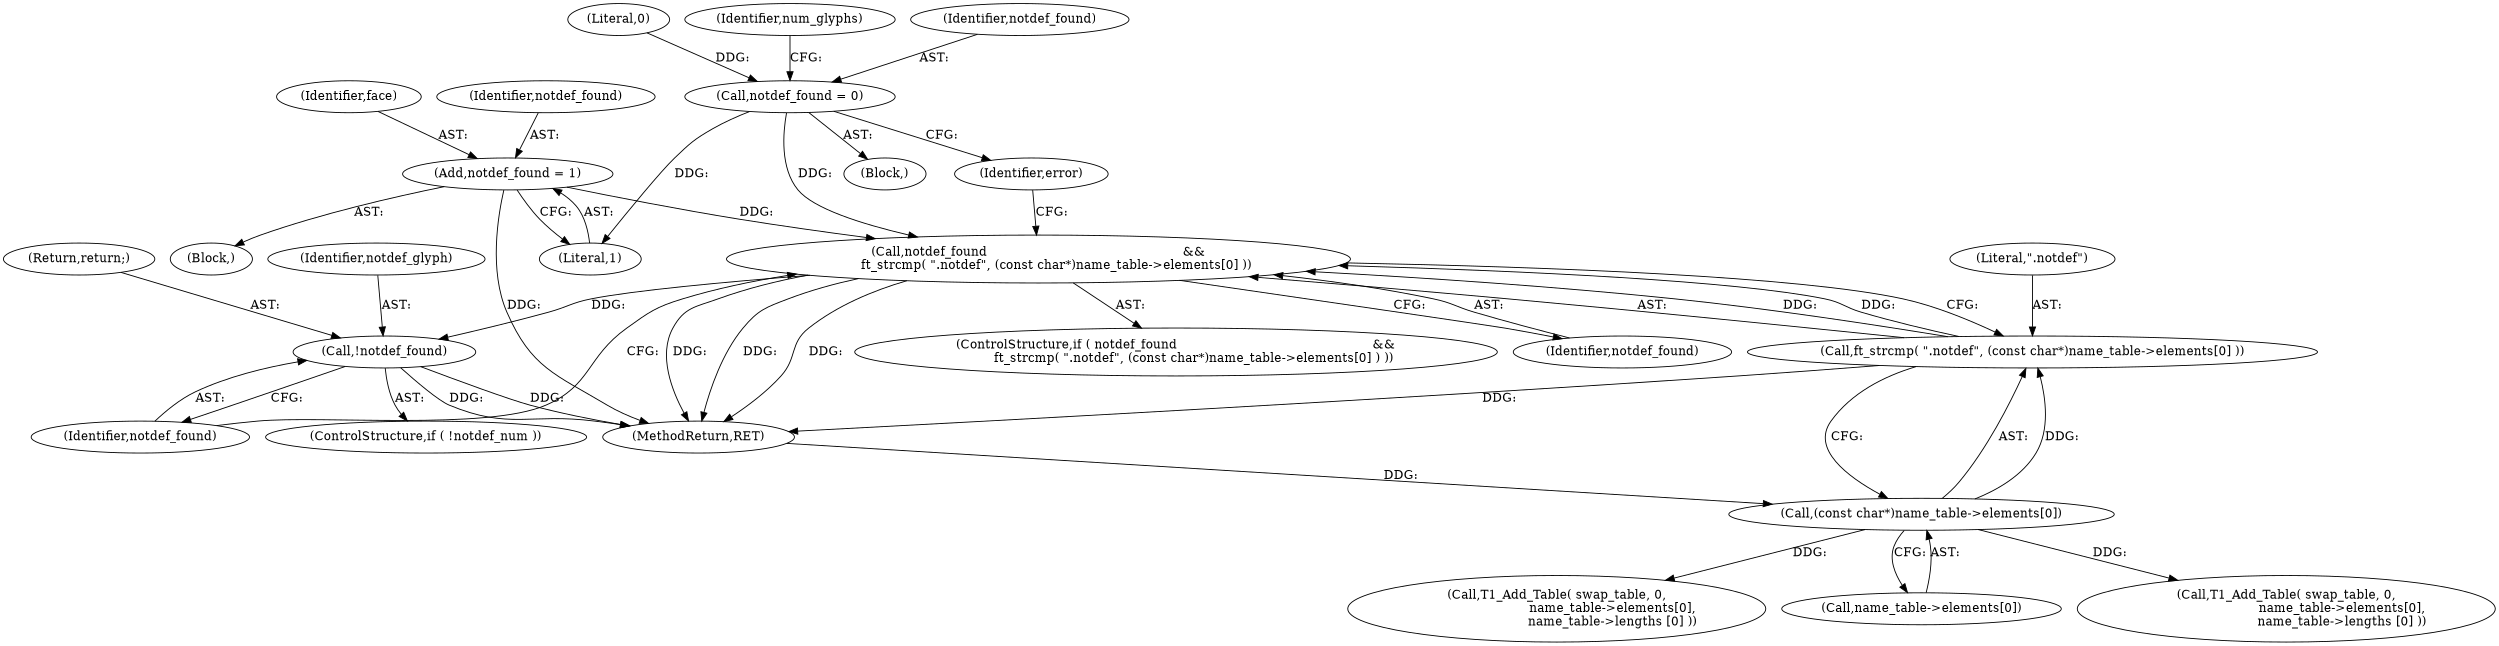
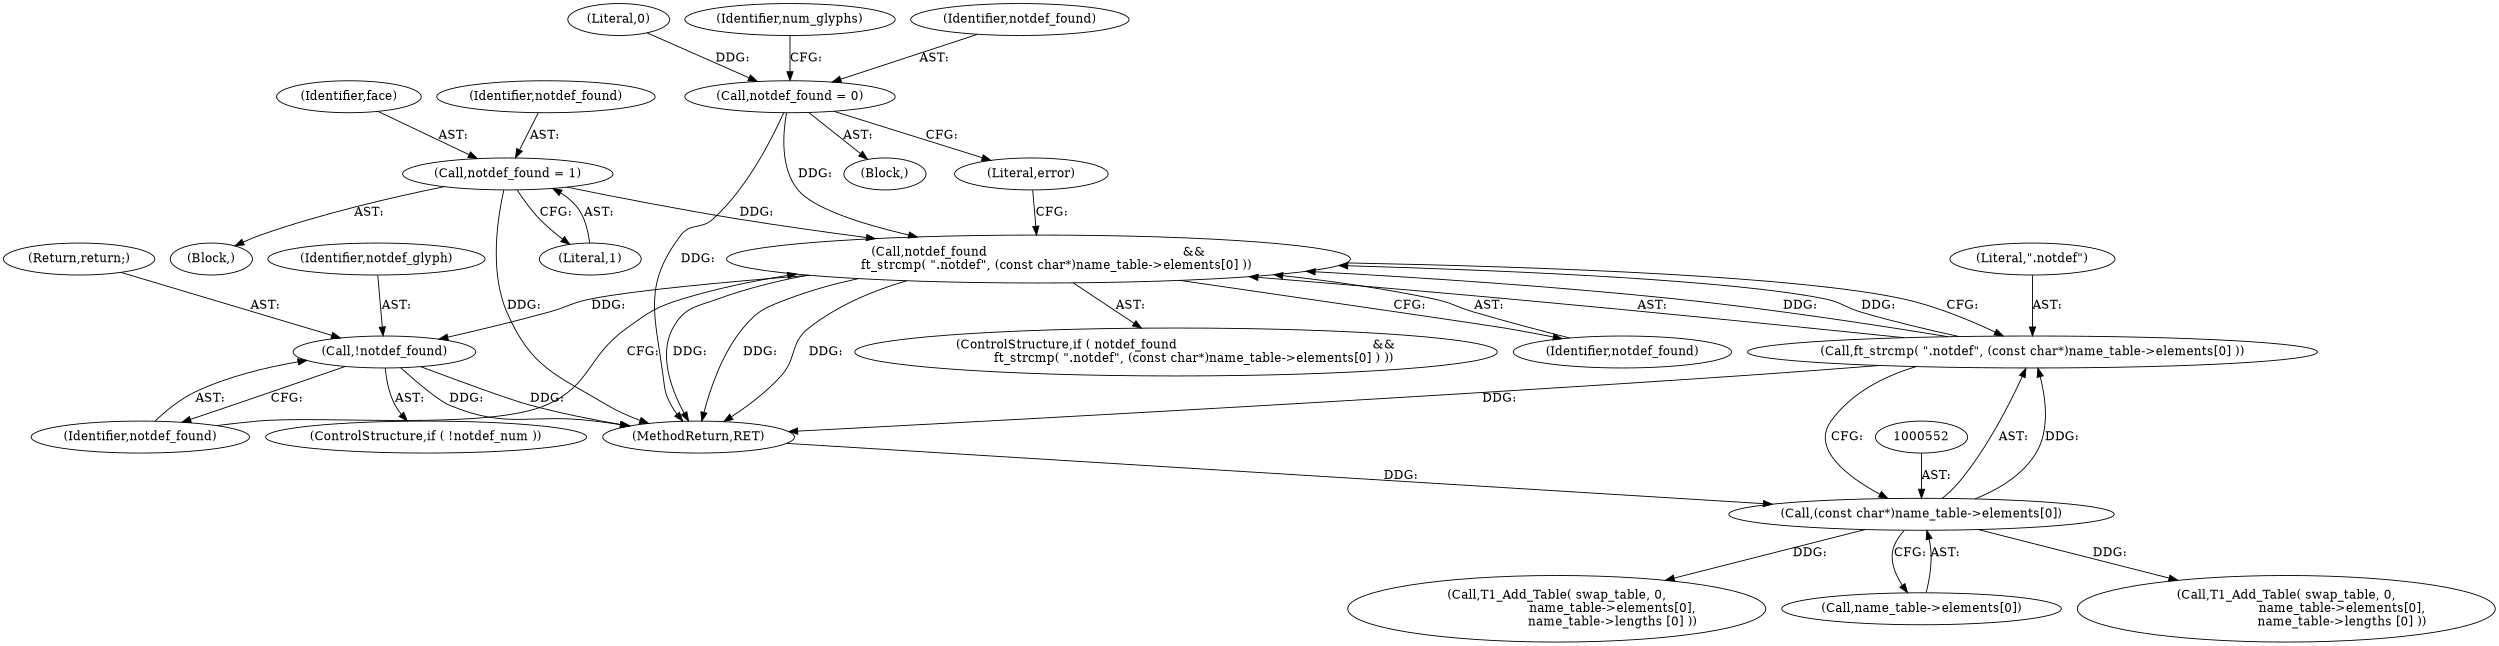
edge "(Call,notdef_found = 0)" -> "(Literal,1)": now "(Call,notdef_found = 0)" -> "(MethodReturn,RET)"
node "(Add,notdef_found = 1)": label "(Add,notdef_found = 1)" -> "(Call,notdef_found = 1)"
node "(Identifier,error)": label "(Identifier,error)" -> "(Literal,error)"
node "1000552": added
